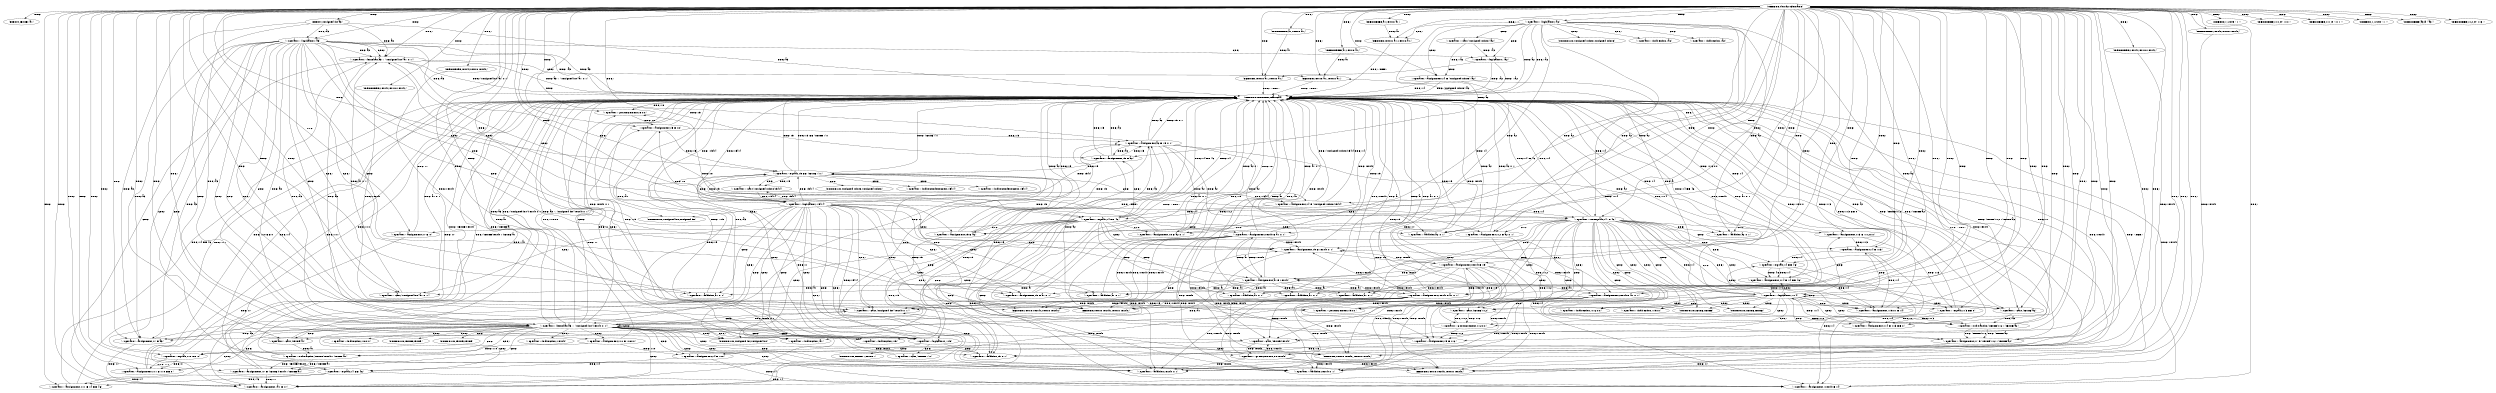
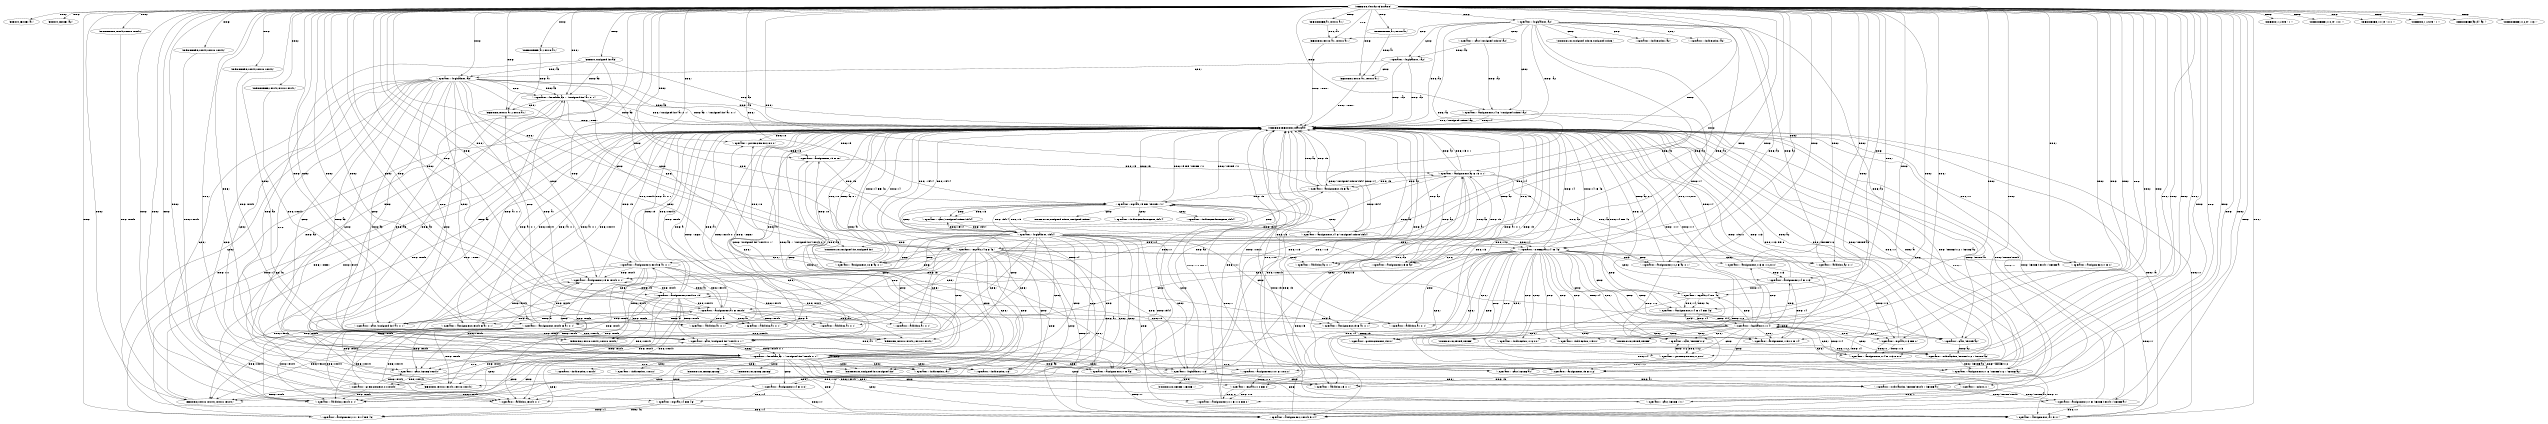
node "(PARAM,_BYTE *a2)": added
edge "(<operator>.logicalNot,!a3)" -> "(<operator>.logicalNot,!*a2)": reversed
node "(<operator>.minus,-1)": added
